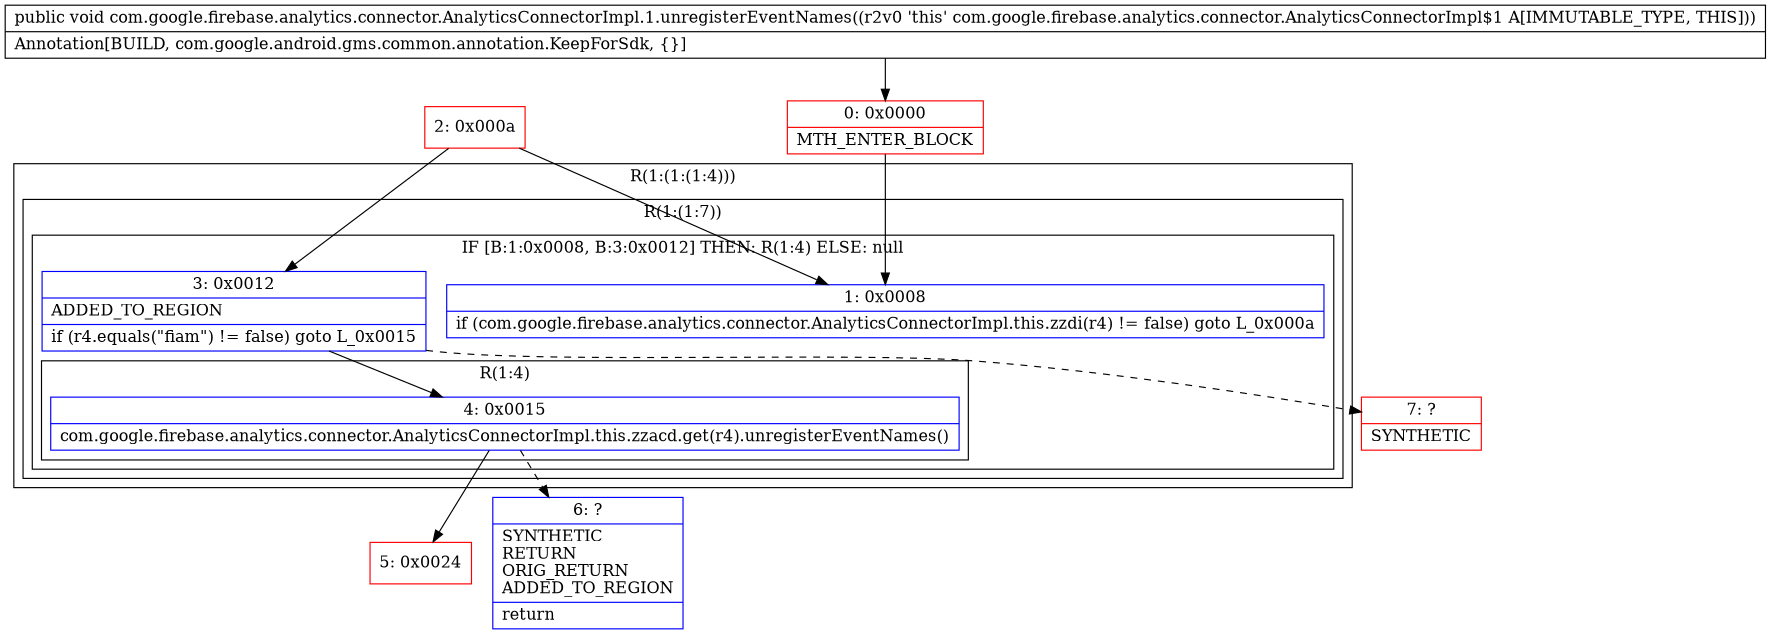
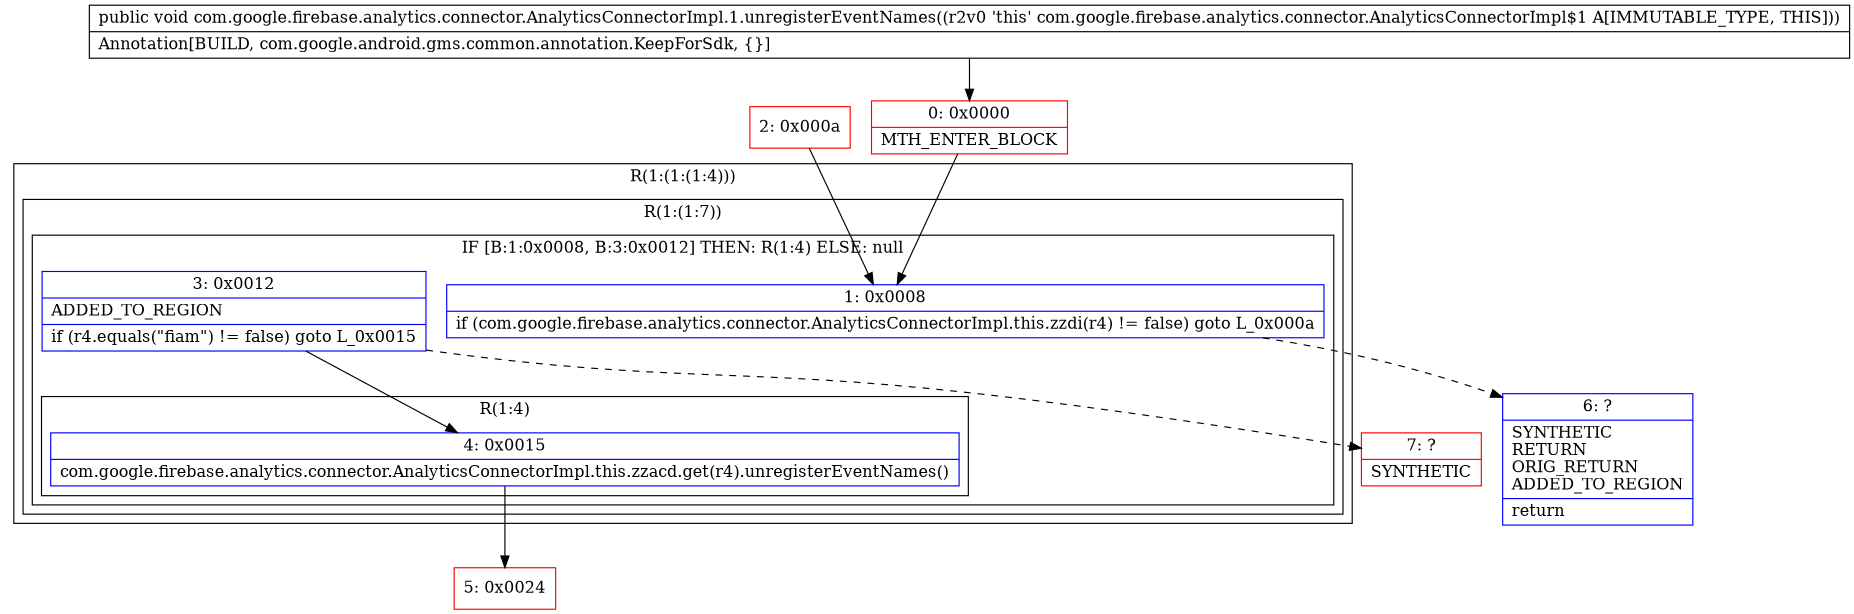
edge "2: 0x000a" -> "3: 0x0012": removed
edge "4: 0x0015" -> "6: ?": now "1: 0x0008" -> "6: ?"
